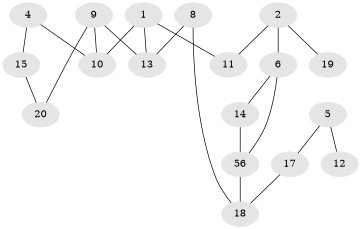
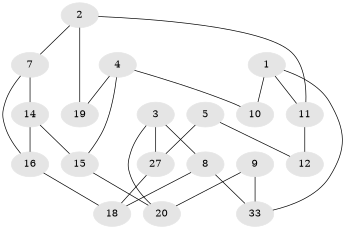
edge "9" -- "10": removed
node "13": label "13" -> "33"
node "6": label "6" -> "7"
edge "4" -- "19": added
node "3": added
edge "14" -- "15": added
edge "11" -- "12": added
node "56": label "56" -> "16"
node "17": label "17" -> "27"
